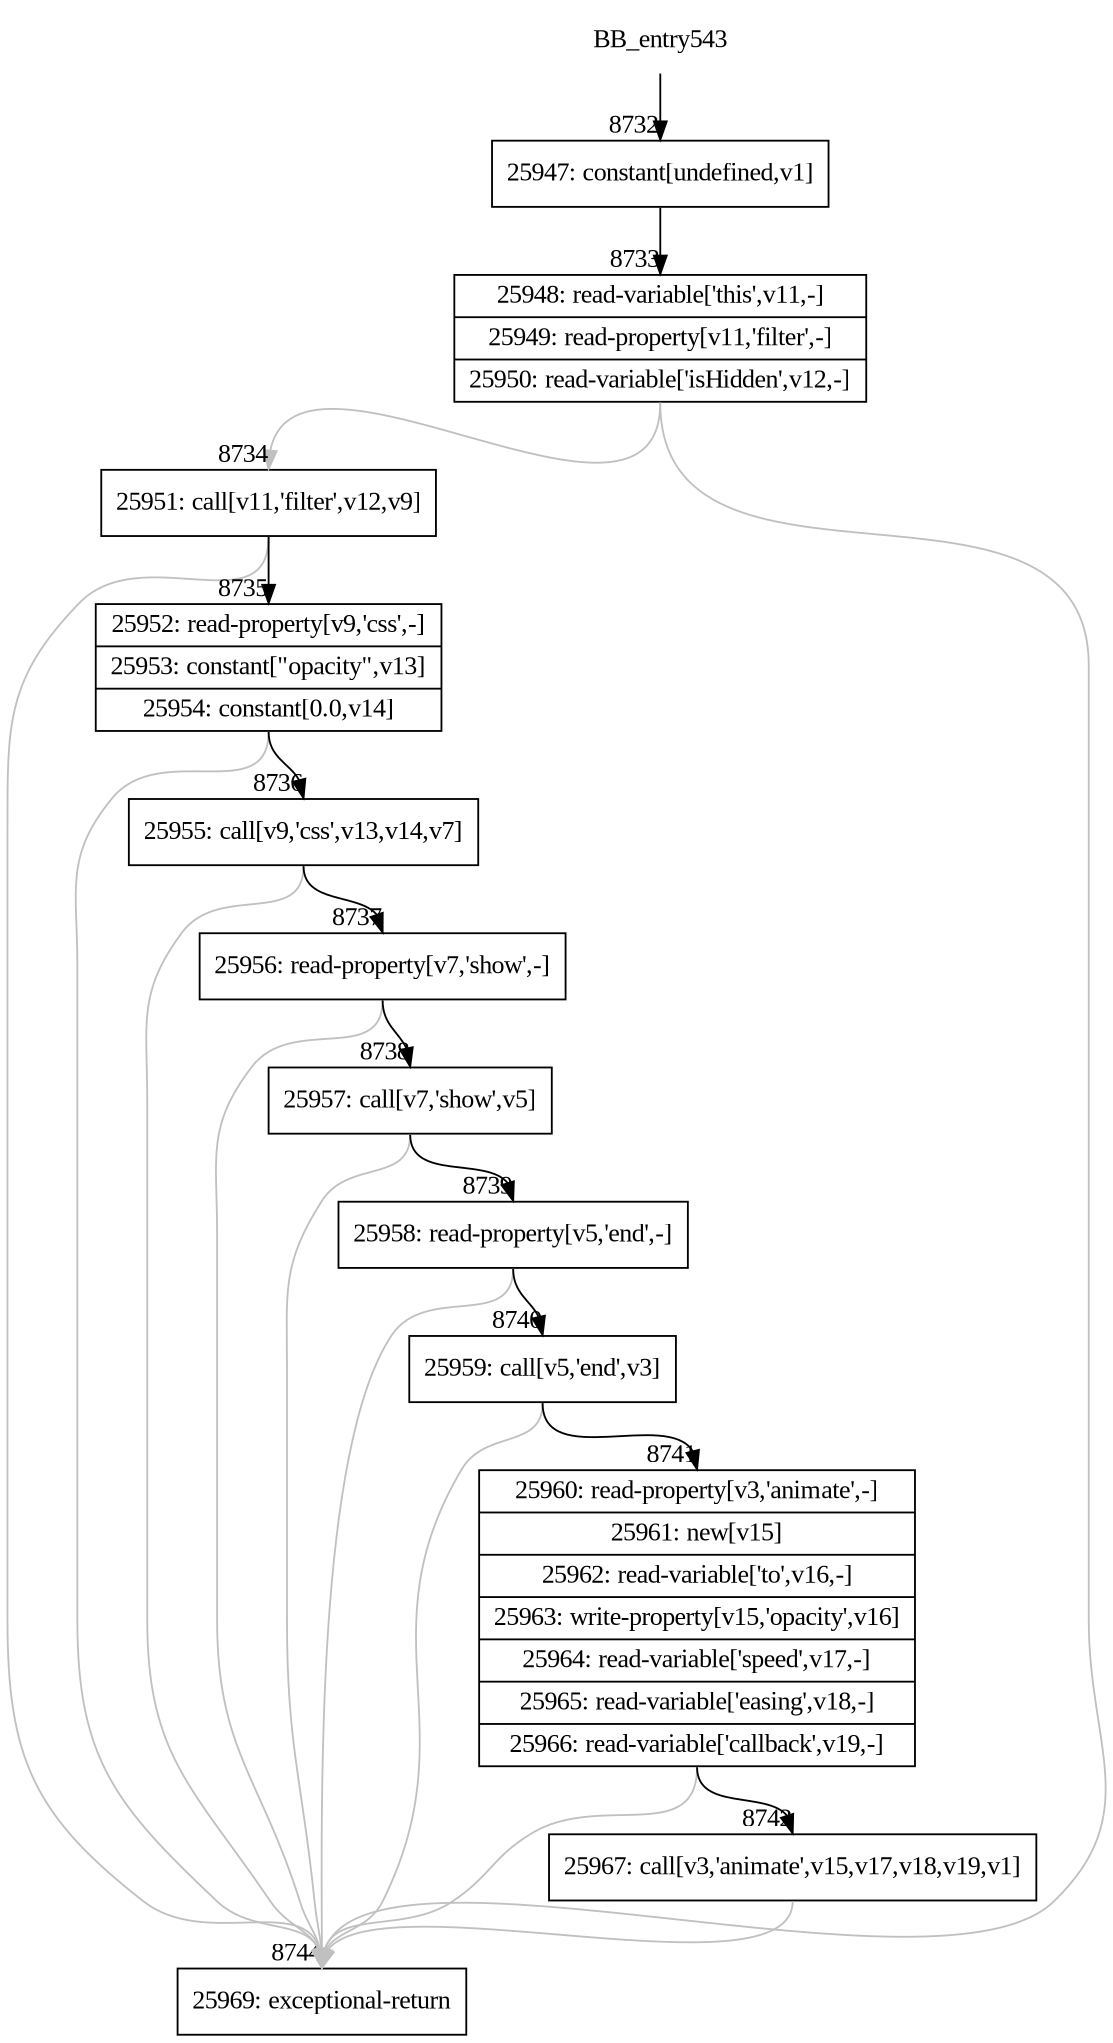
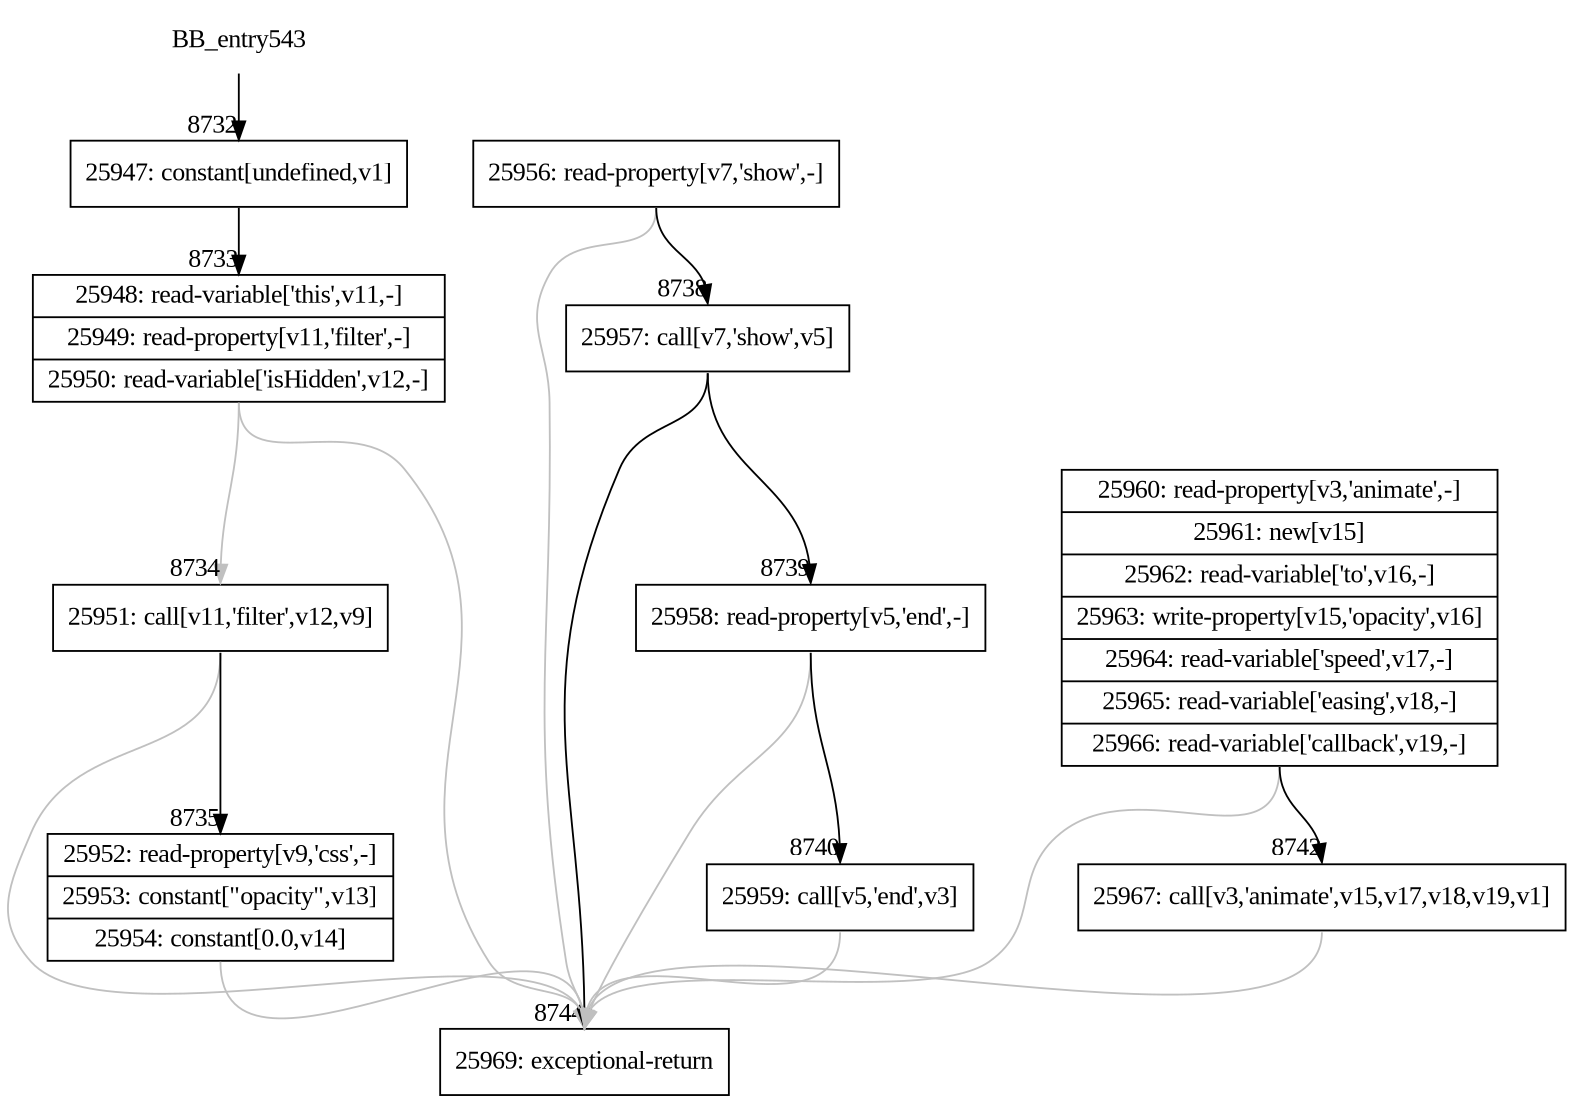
node "25955: call[v9,'css',v13,v14,v7]": removed
edge "25959: call[v5,'end',v3]" -> "25960: read-property[v3,'animate',-]": removed
edge "25957: call[v7,'show',v5]" -> "25969: exceptional-return": color gray -> black
